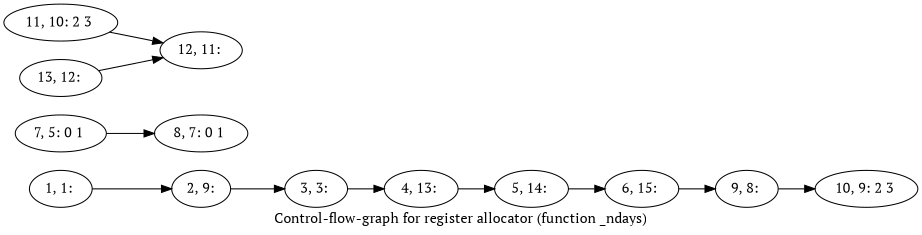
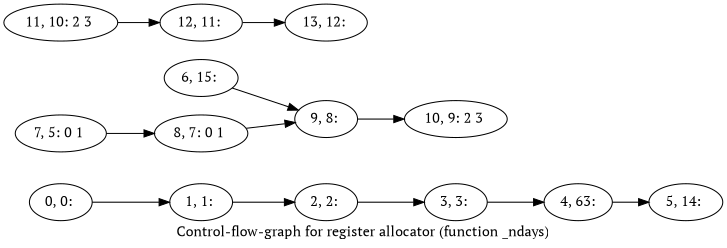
edge "13, 12:" -> "12, 11:": reversed
edge "8, 7: 0 1" -> "9, 8:": added
node "2, 9:": label "2, 9:" -> "2, 2:"
node "4, 13:": label "4, 13:" -> "4, 63:"
edge "5, 14:" -> "6, 15:": removed
node "0, 0:": added
